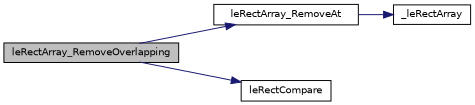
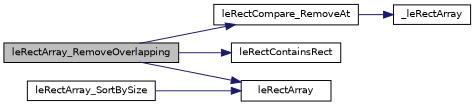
node "leRectArray_RemoveAt": label "leRectArray_RemoveAt" -> "leRectCompare_RemoveAt"
node "leRectContainsRect": added
node "leRectArray_SortBySize": added
node "leRectCompare": label "leRectCompare" -> "leRectArray"
